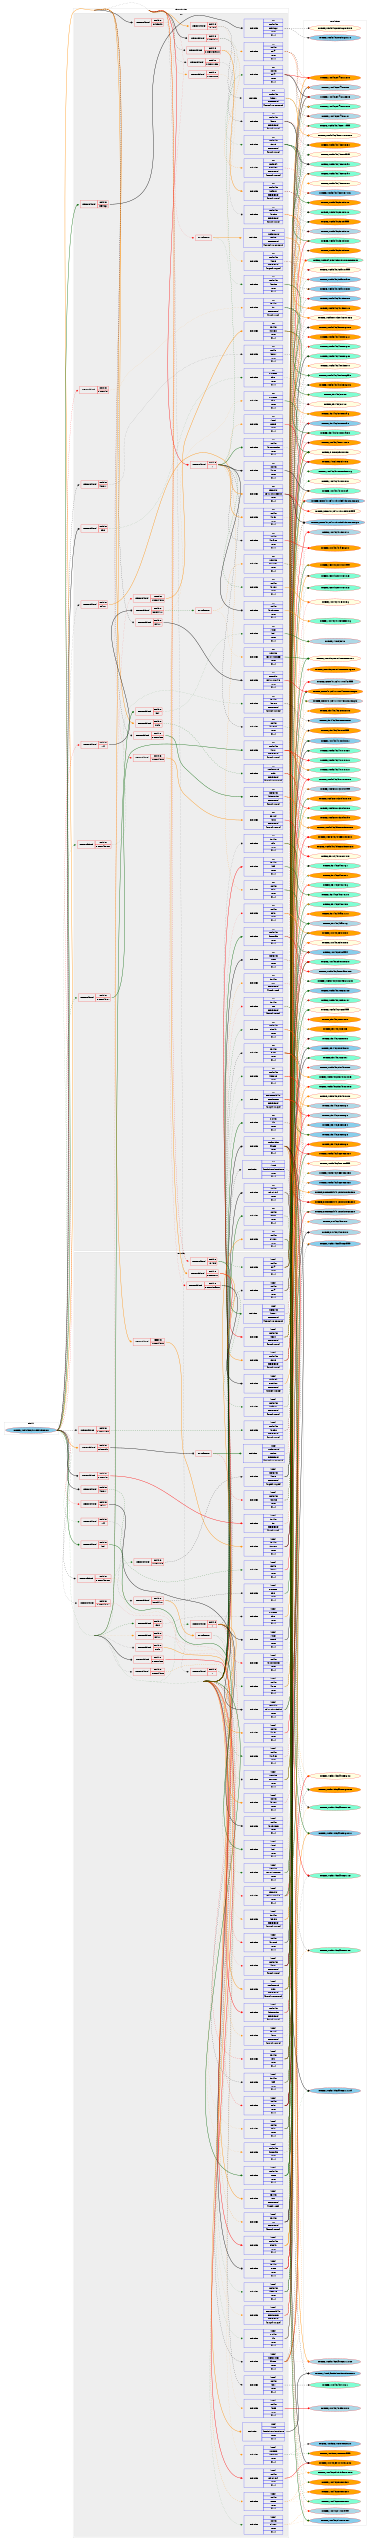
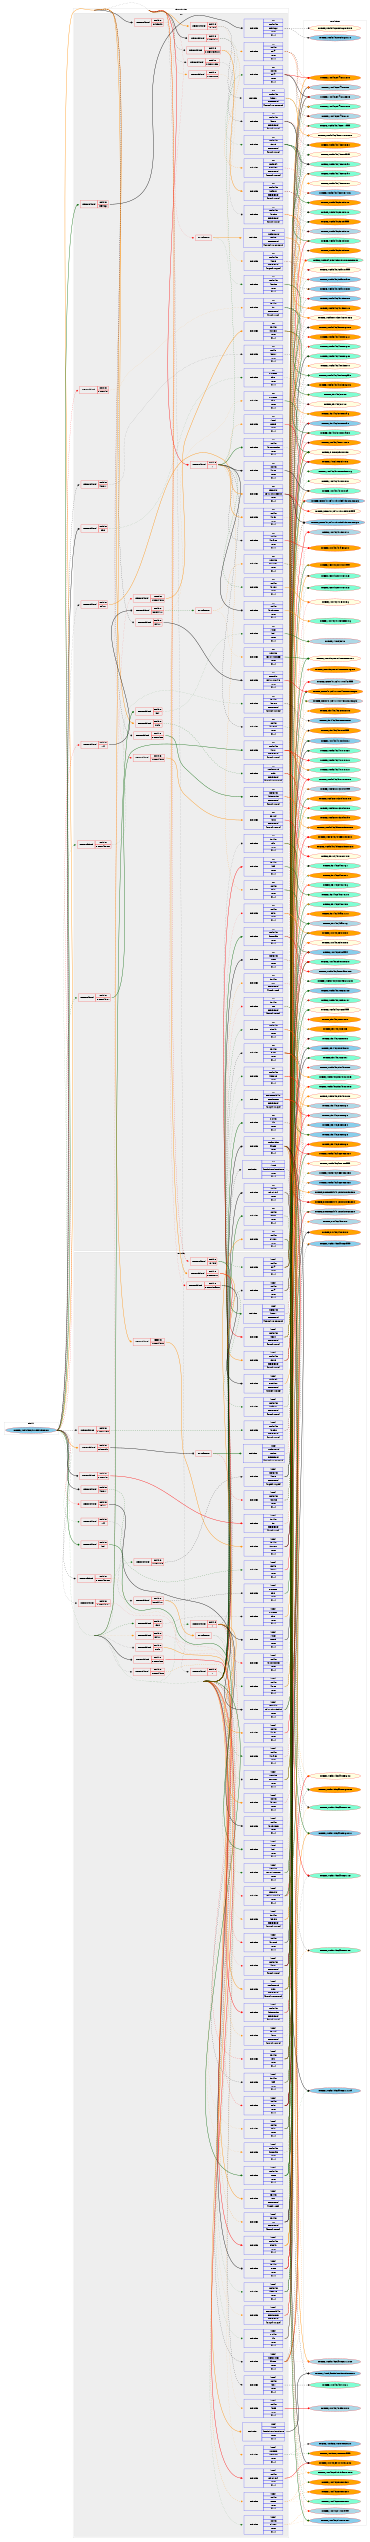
node "portage://sys-libs/zlib-1.3.1-r1": fillcolor lightblue -> orange
